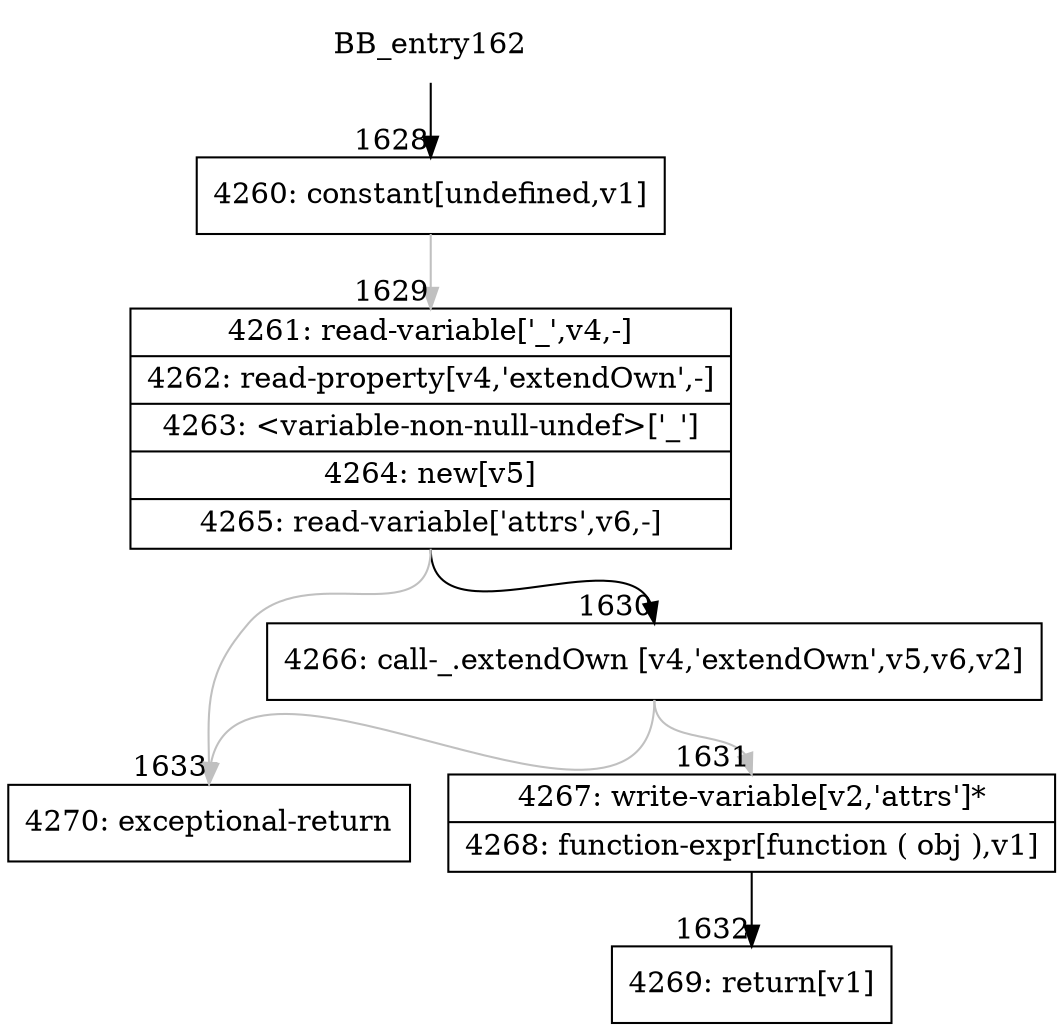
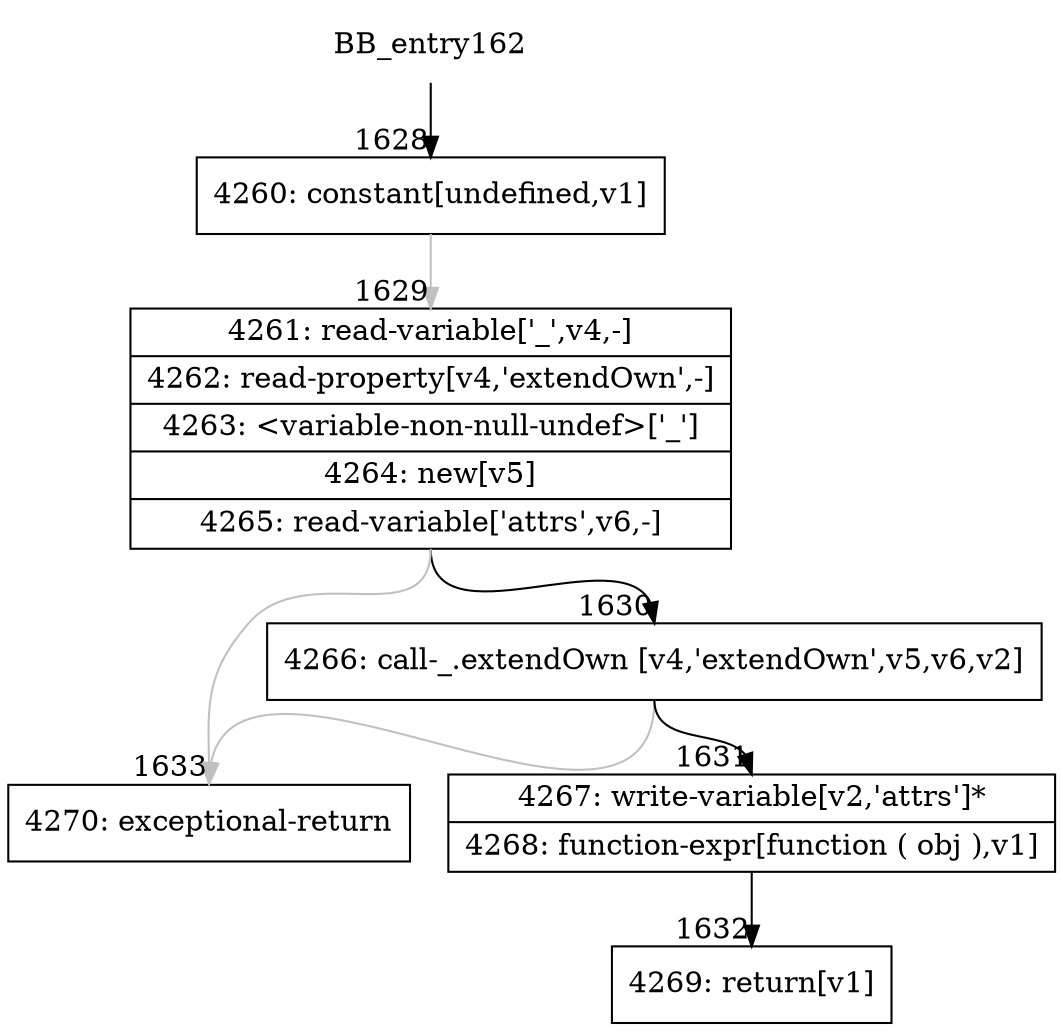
edge "4266: call-_.extendOwn [v4,'extendOwn',v5,v6,v2]" -> "4267: write-variable[v2,'attrs']*": color gray -> black
